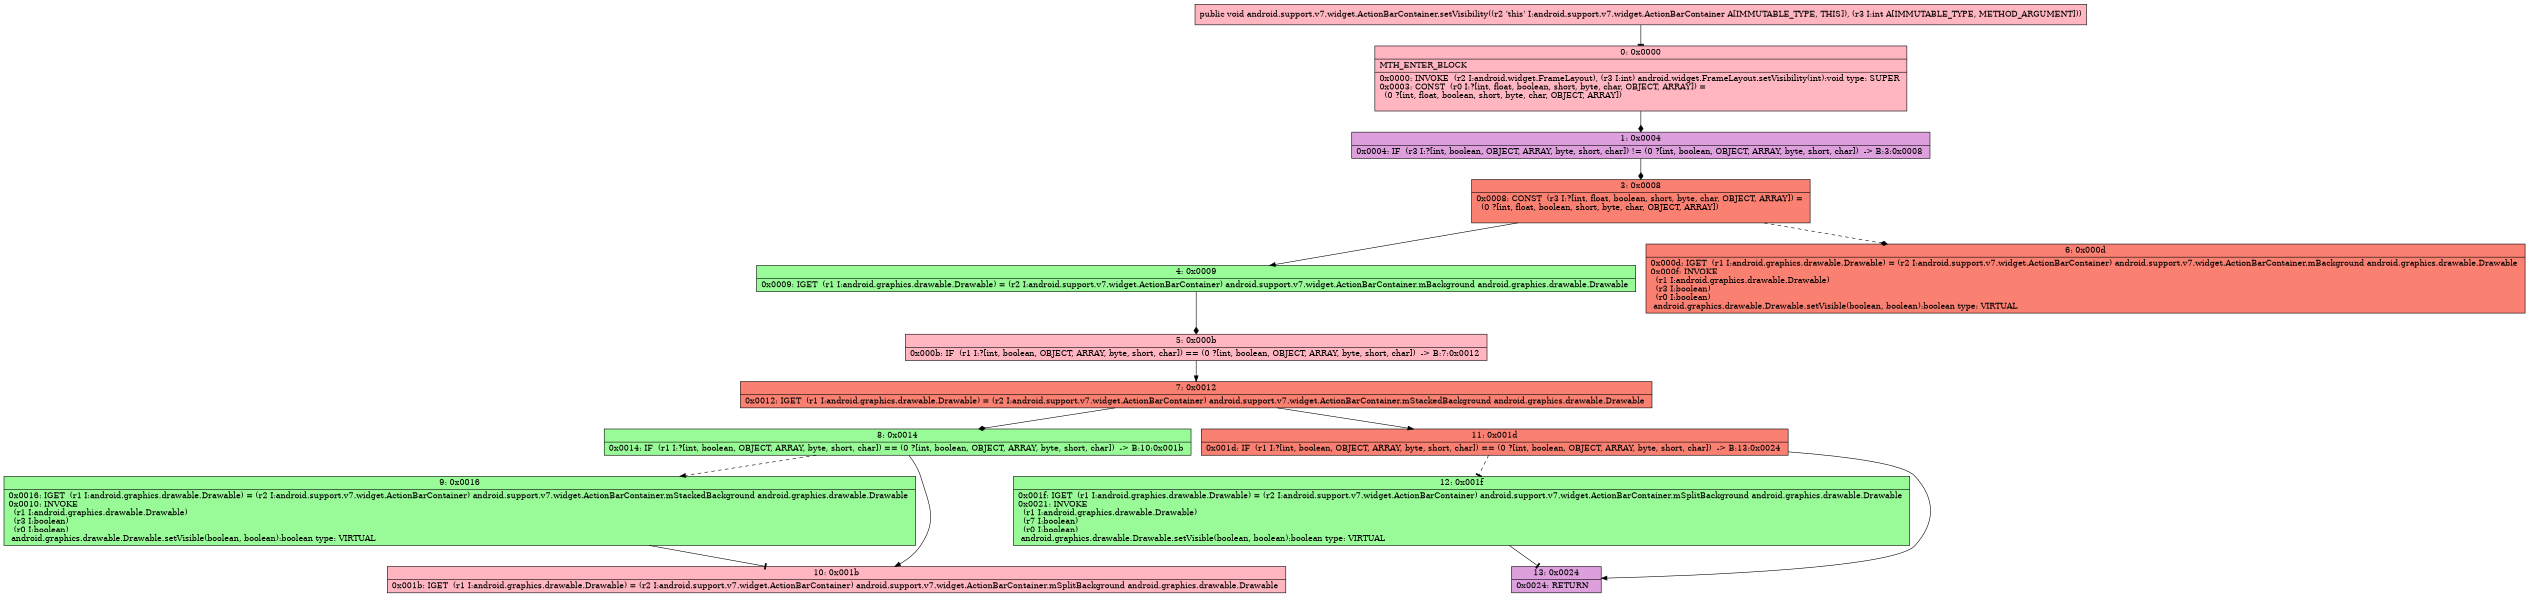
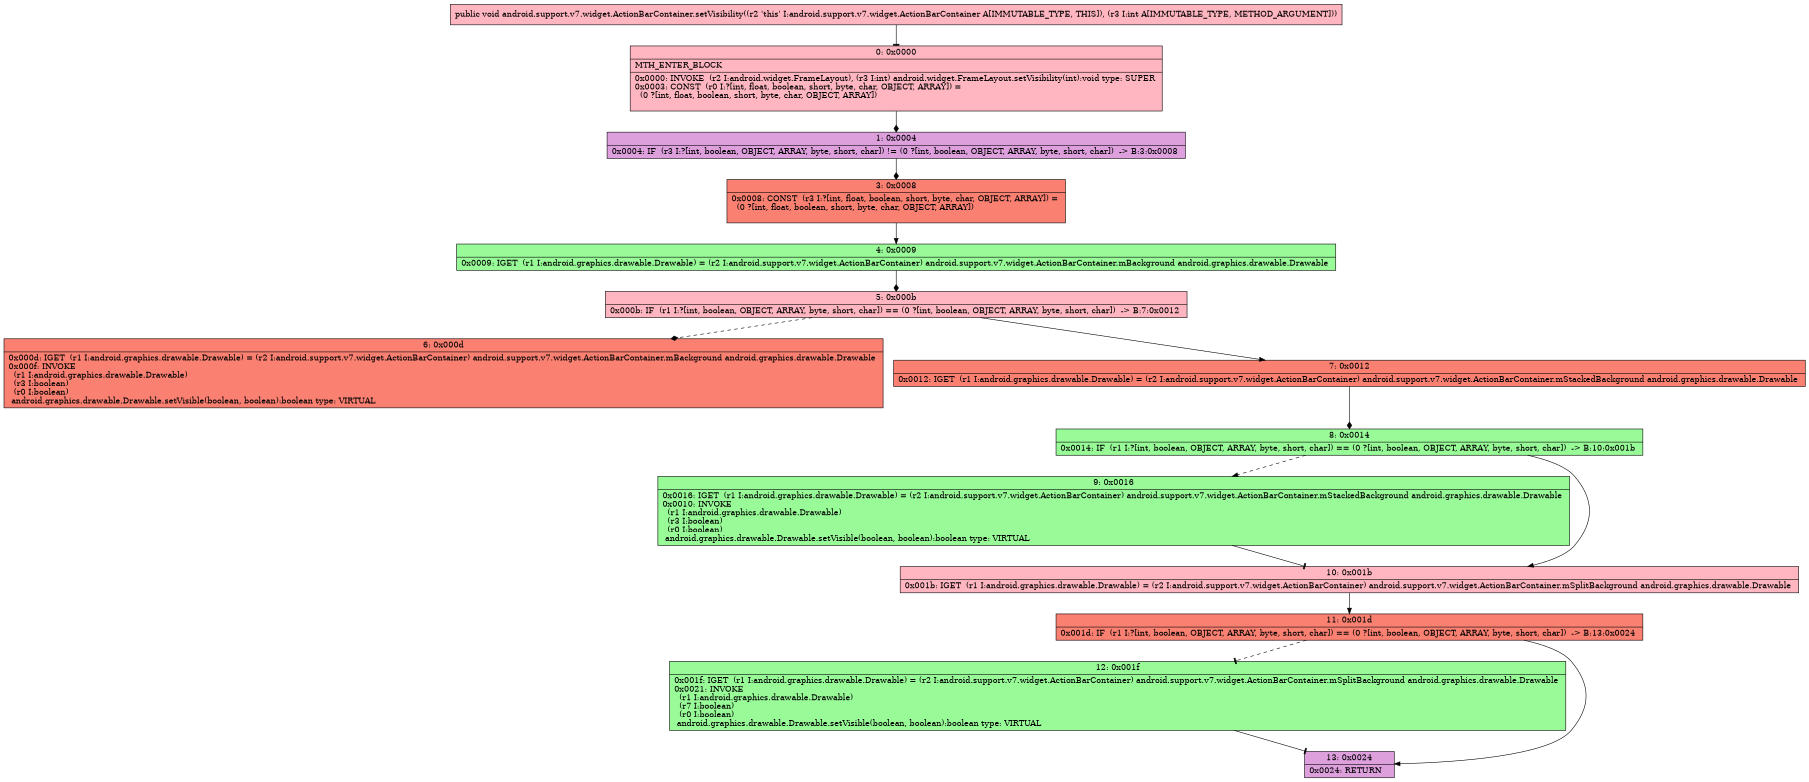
edge "3: 0x0008" -> "6: 0x000d": now "5: 0x000b" -> "6: 0x000d"
edge "7: 0x0012" -> "11: 0x001d": now "10: 0x001b" -> "11: 0x001d"
